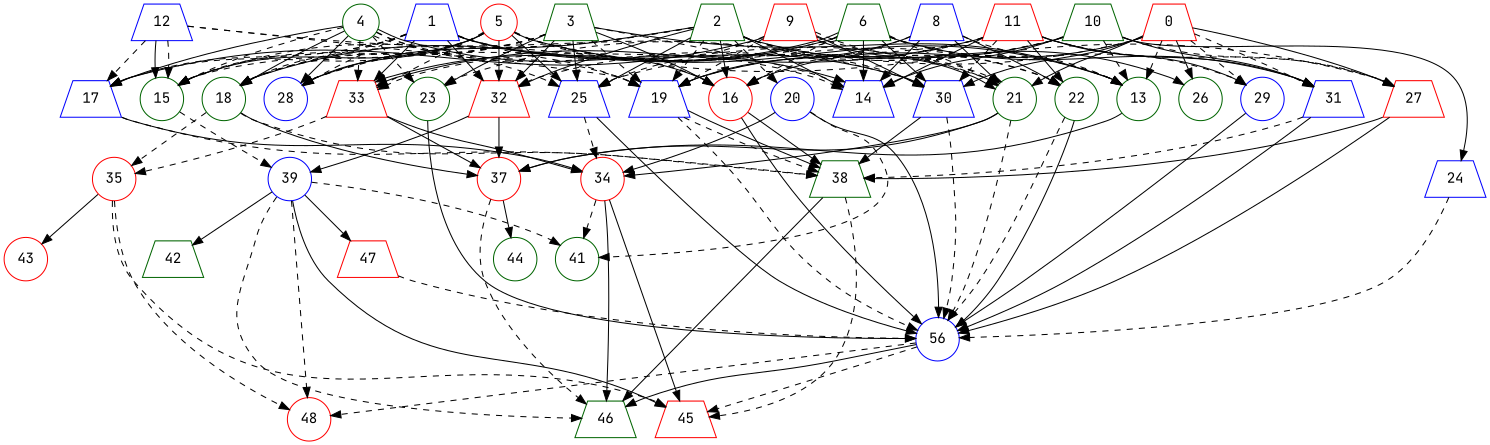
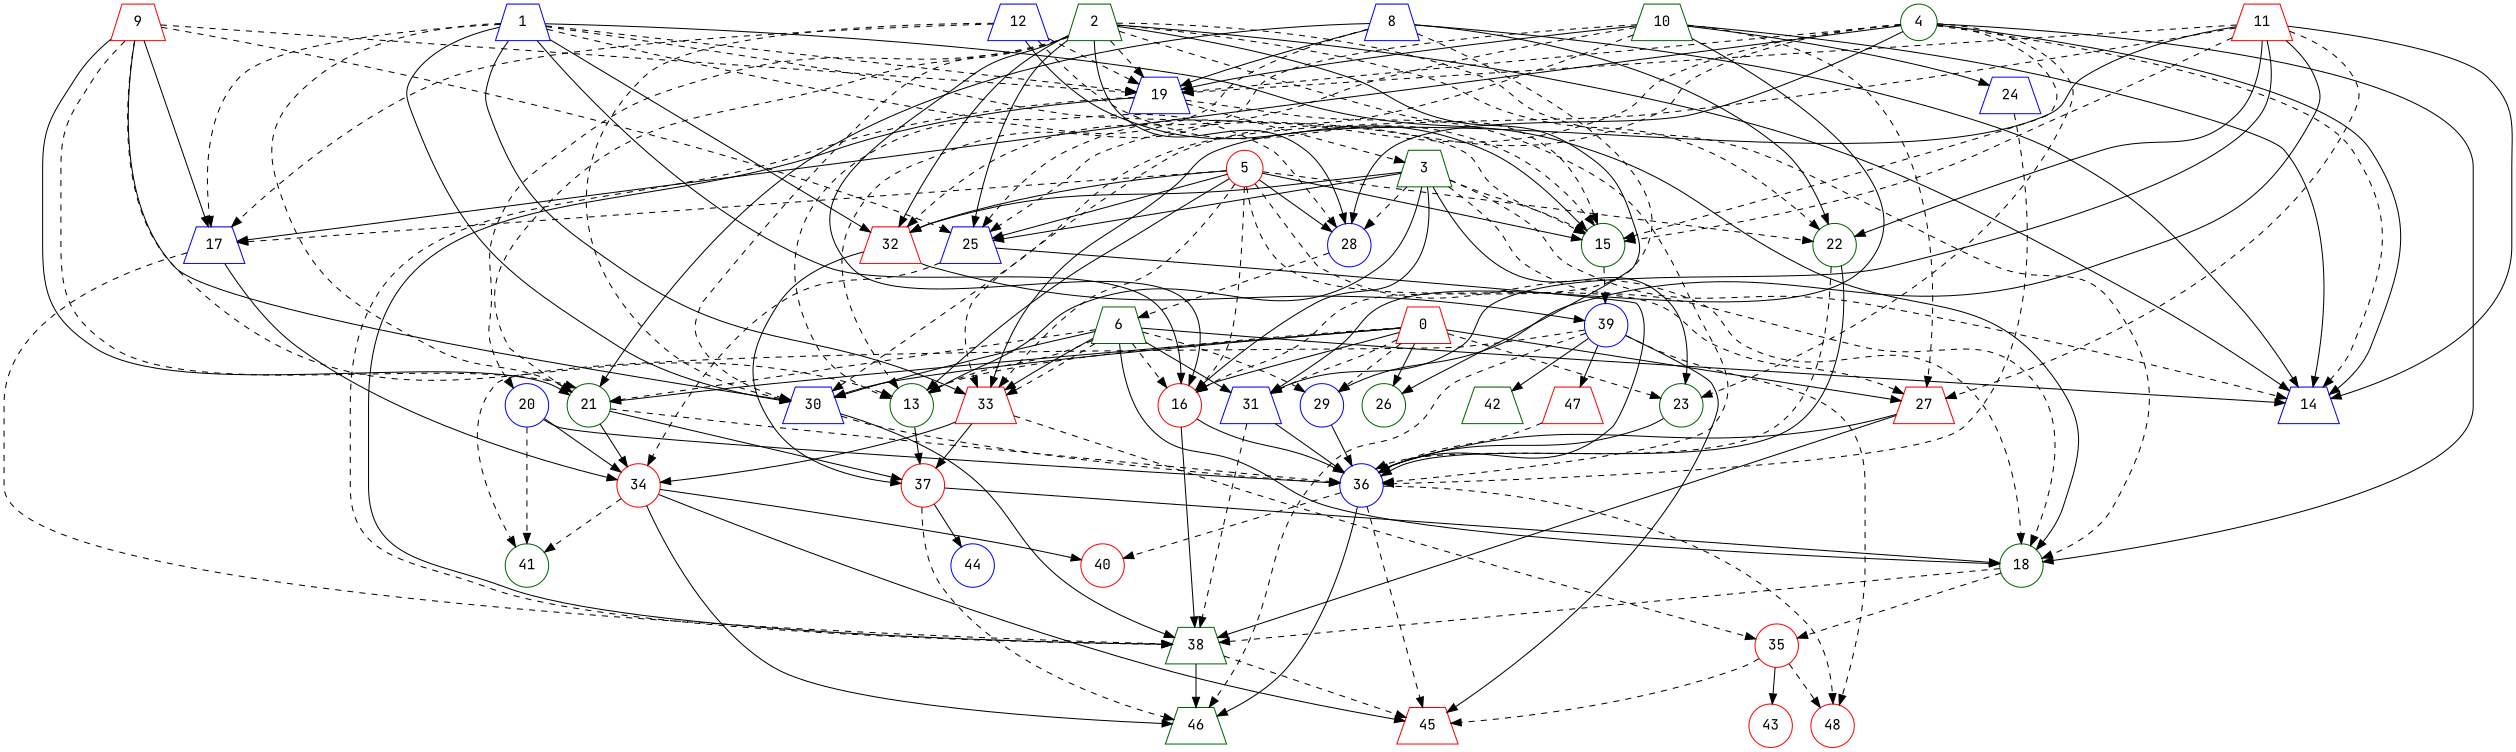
edge "6" -> "28": reversed
edge "1" -> "18": style dashed -> solid
edge "3" -> "19": reversed
edge "18" -> "37": reversed
node "44": color darkgreen -> blue
node "56": label "56" -> "36"
node "40": added
